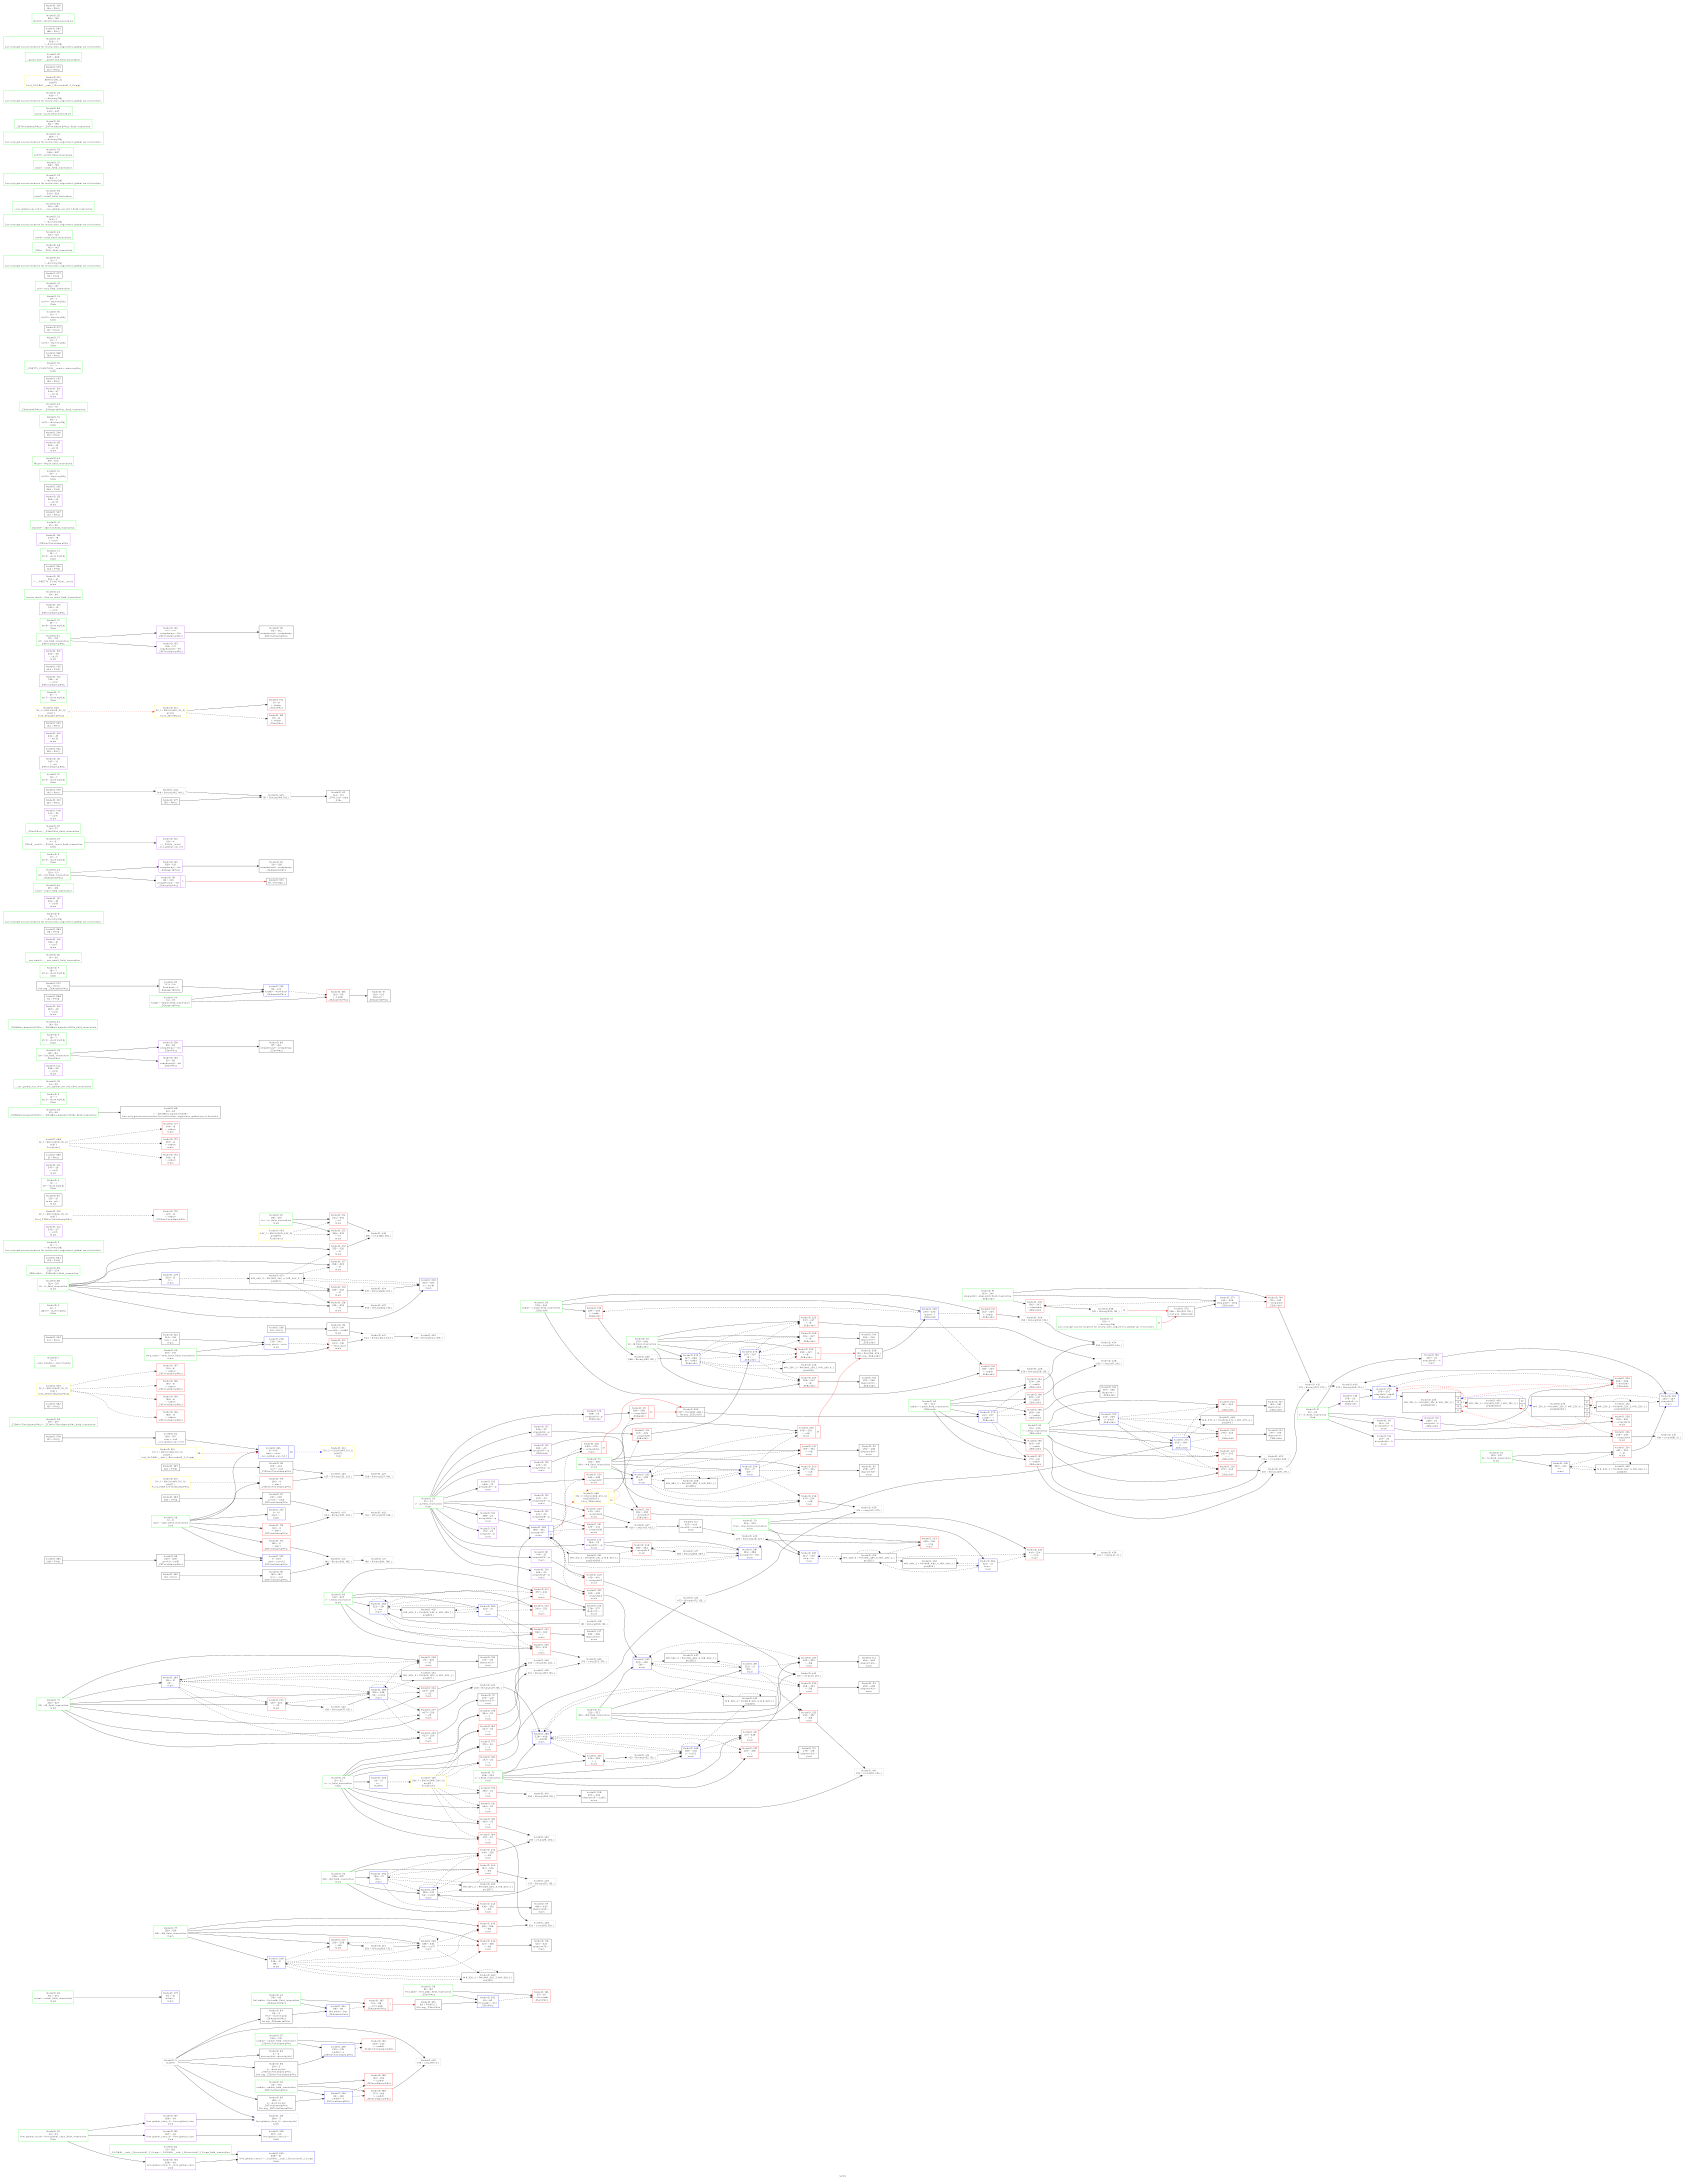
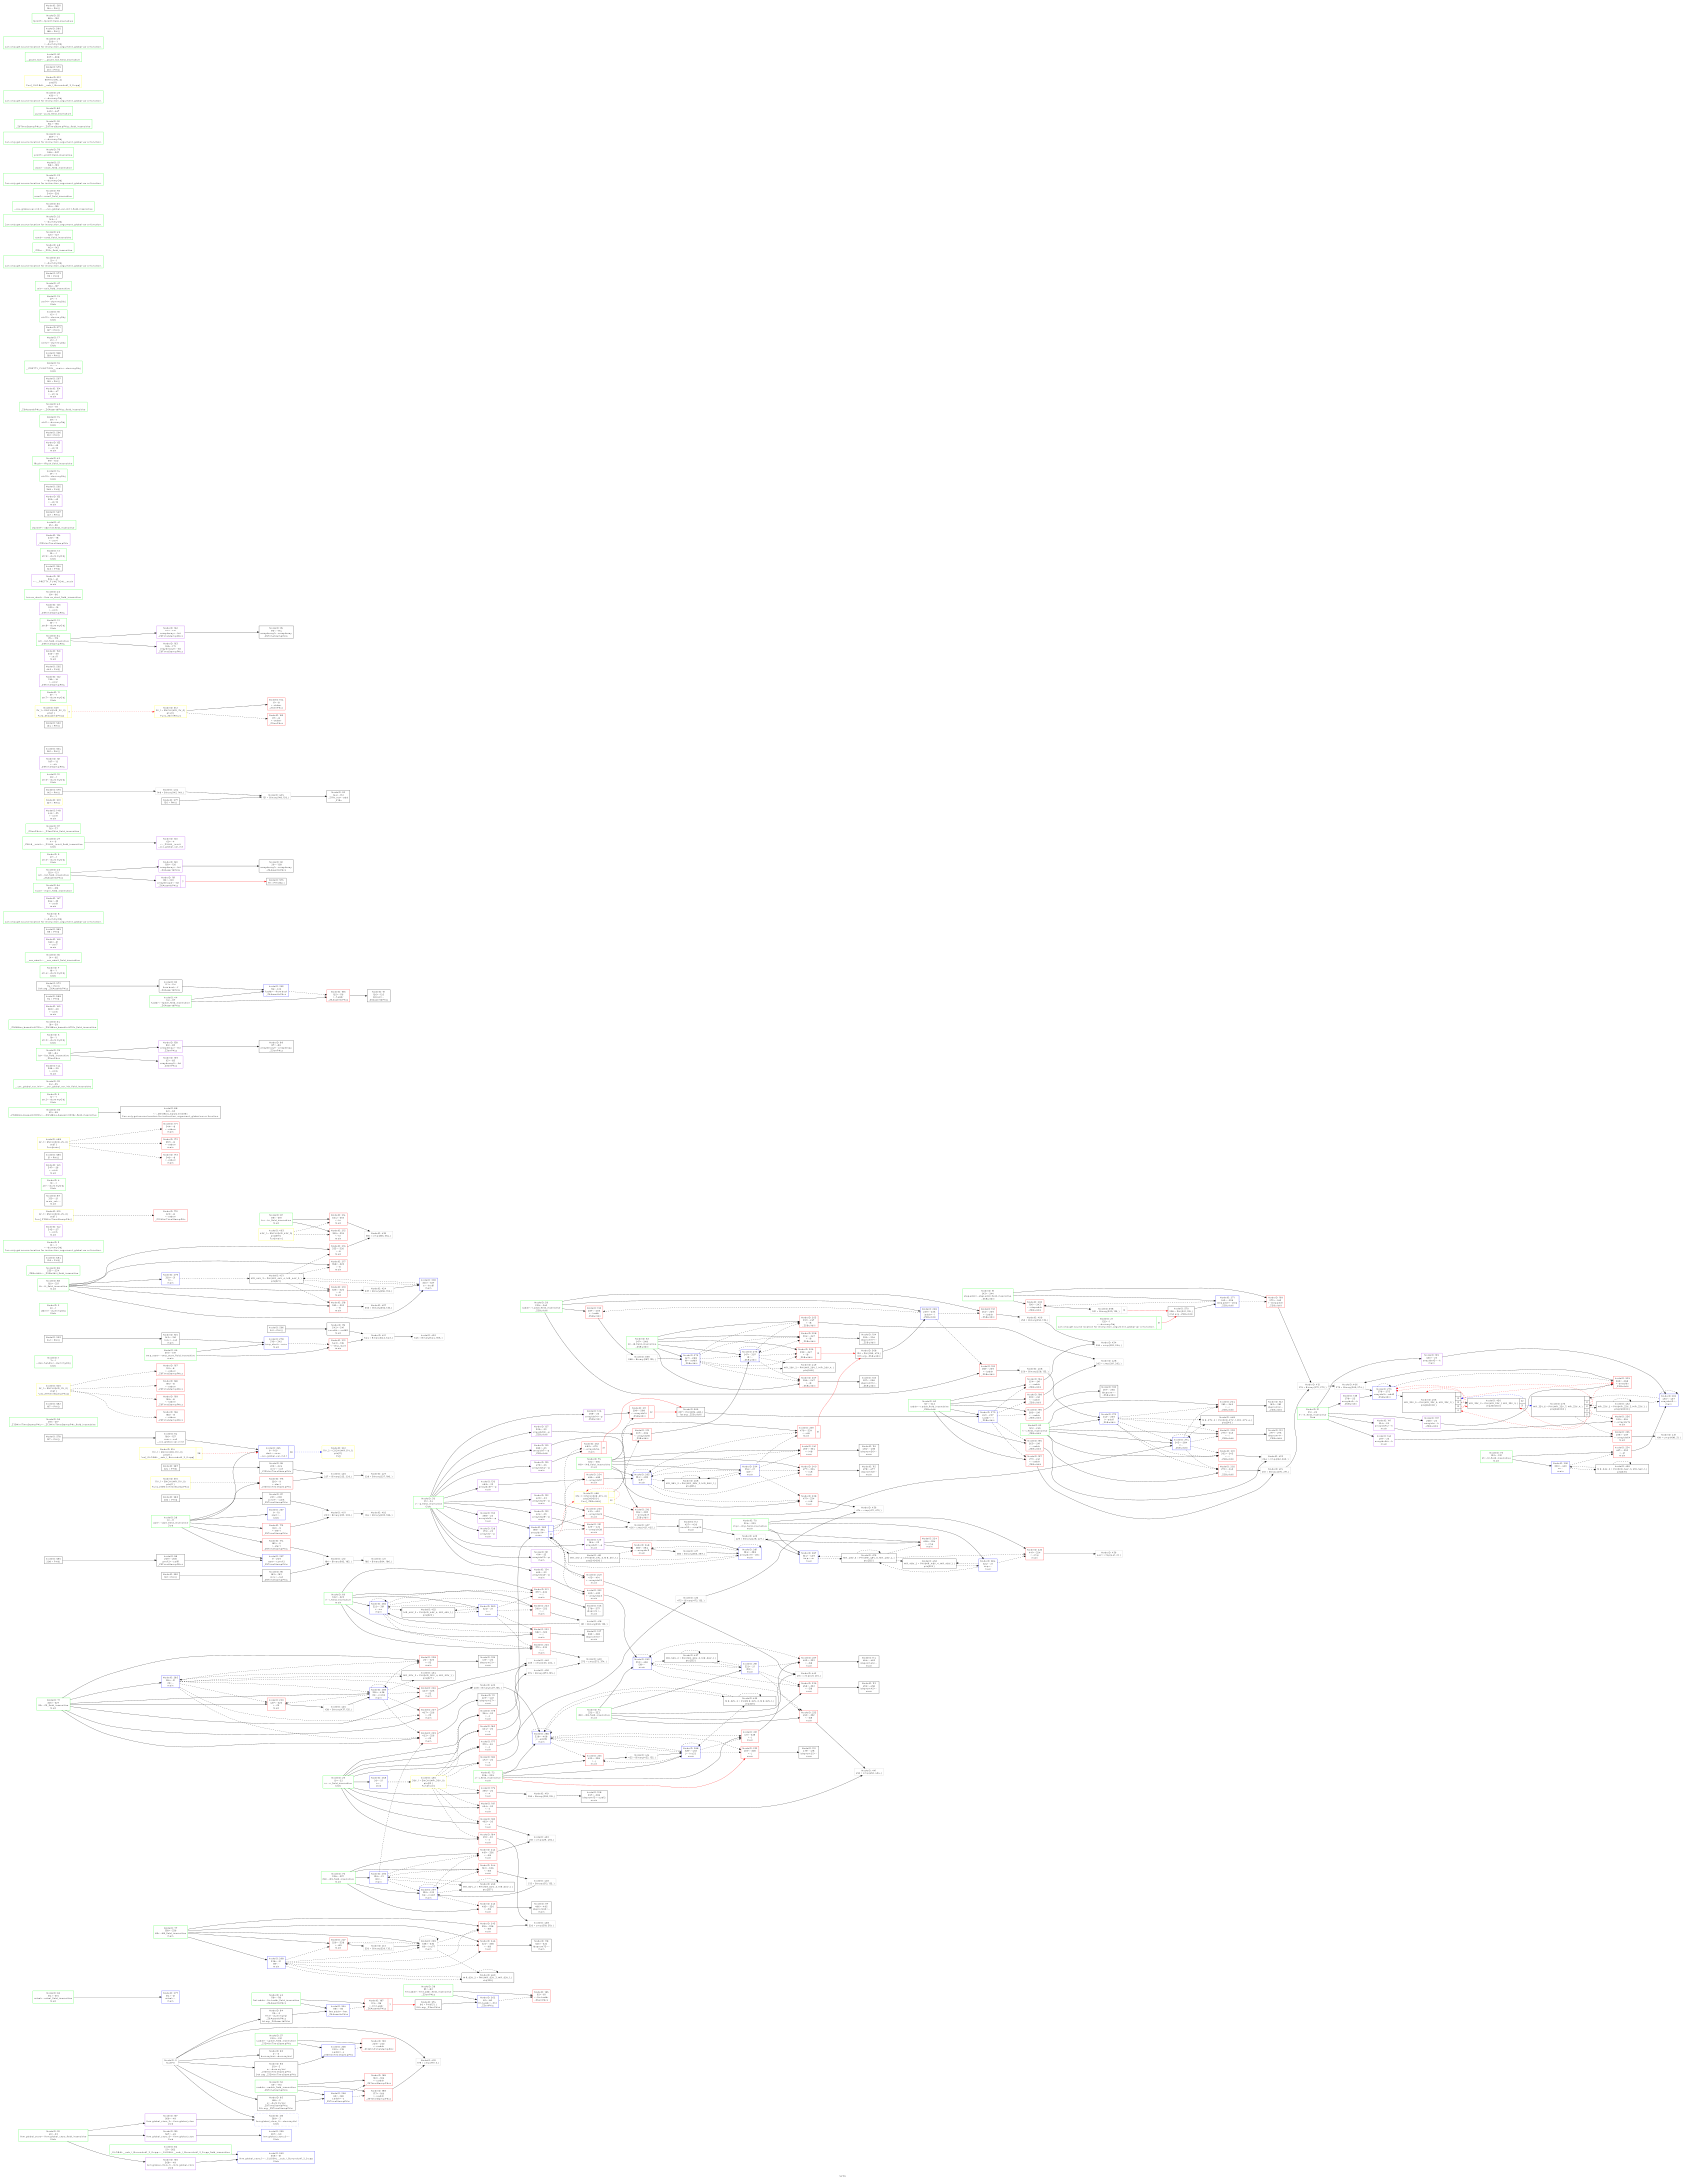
node "NodeID: 149": removed
node "NodeID: 591": color black -> yellow
edge "NodeID: 223" -> "NodeID: 106": now "NodeID: 223" -> "NodeID: 418"
edge "NodeID: 72" -> "NodeID: 232": color black -> red
node "NodeID: 258": text "NullPtr" -> "Glob"
edge "NodeID: 296" -> "NodeID: 243": now "NodeID: 296" -> "NodeID: 229"
